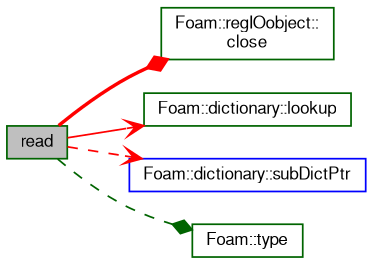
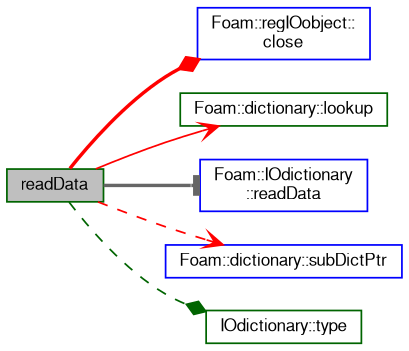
node "Foam::regIOobject:: close": color darkgreen -> blue
node "read": label "read" -> "readData"
node "Foam::IOdictionary ::readData": added
node "Foam::type": label "Foam::type" -> "IOdictionary::type"
